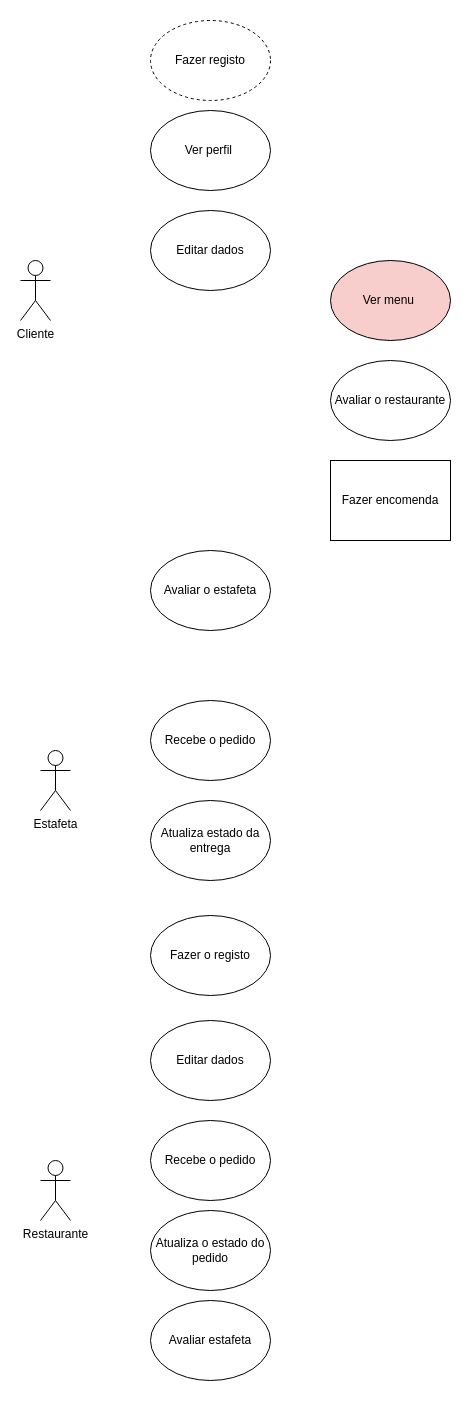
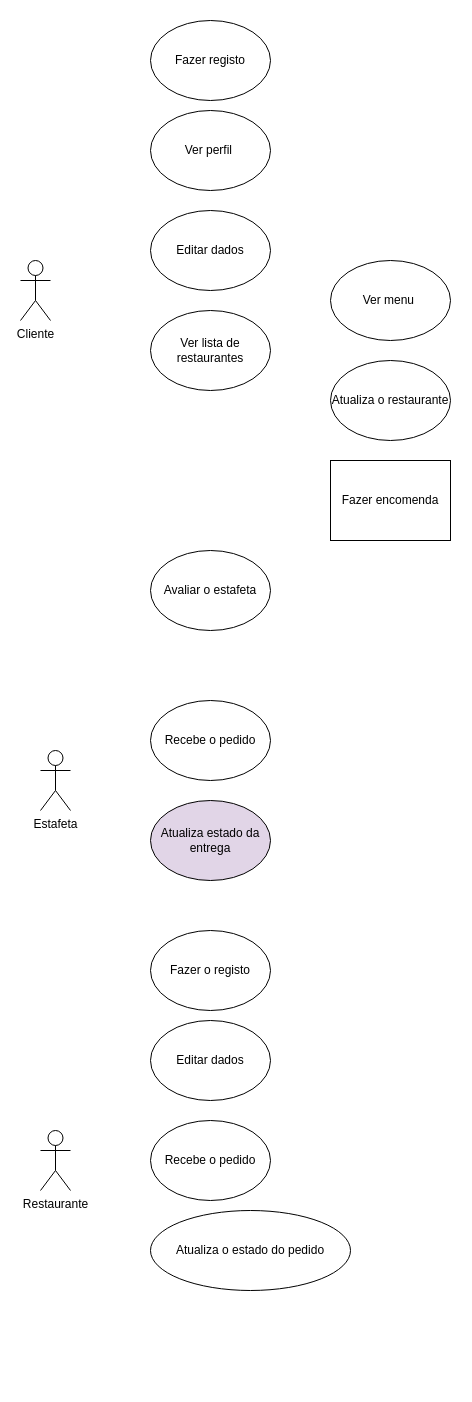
node "Fazer registo": style dashed -> solid
node "Ver menu": fillcolor #f8cecc -> #ffffff
node "Ver lista de restaurantes": added
node "Avaliar o restaurante": label "Avaliar o restaurante" -> "Atualiza o restaurante"
node "Atualiza estado da entrega": fillcolor #ffffff -> #e1d5e7
node "Fazer o registo": moved (211, 956) -> (211, 971)
node "Restaurante": moved (56, 1191) -> (56, 1161)
node "Atualiza o estado do pedido": size 120x80 -> 200x80
node "Avaliar estafeta": removed
